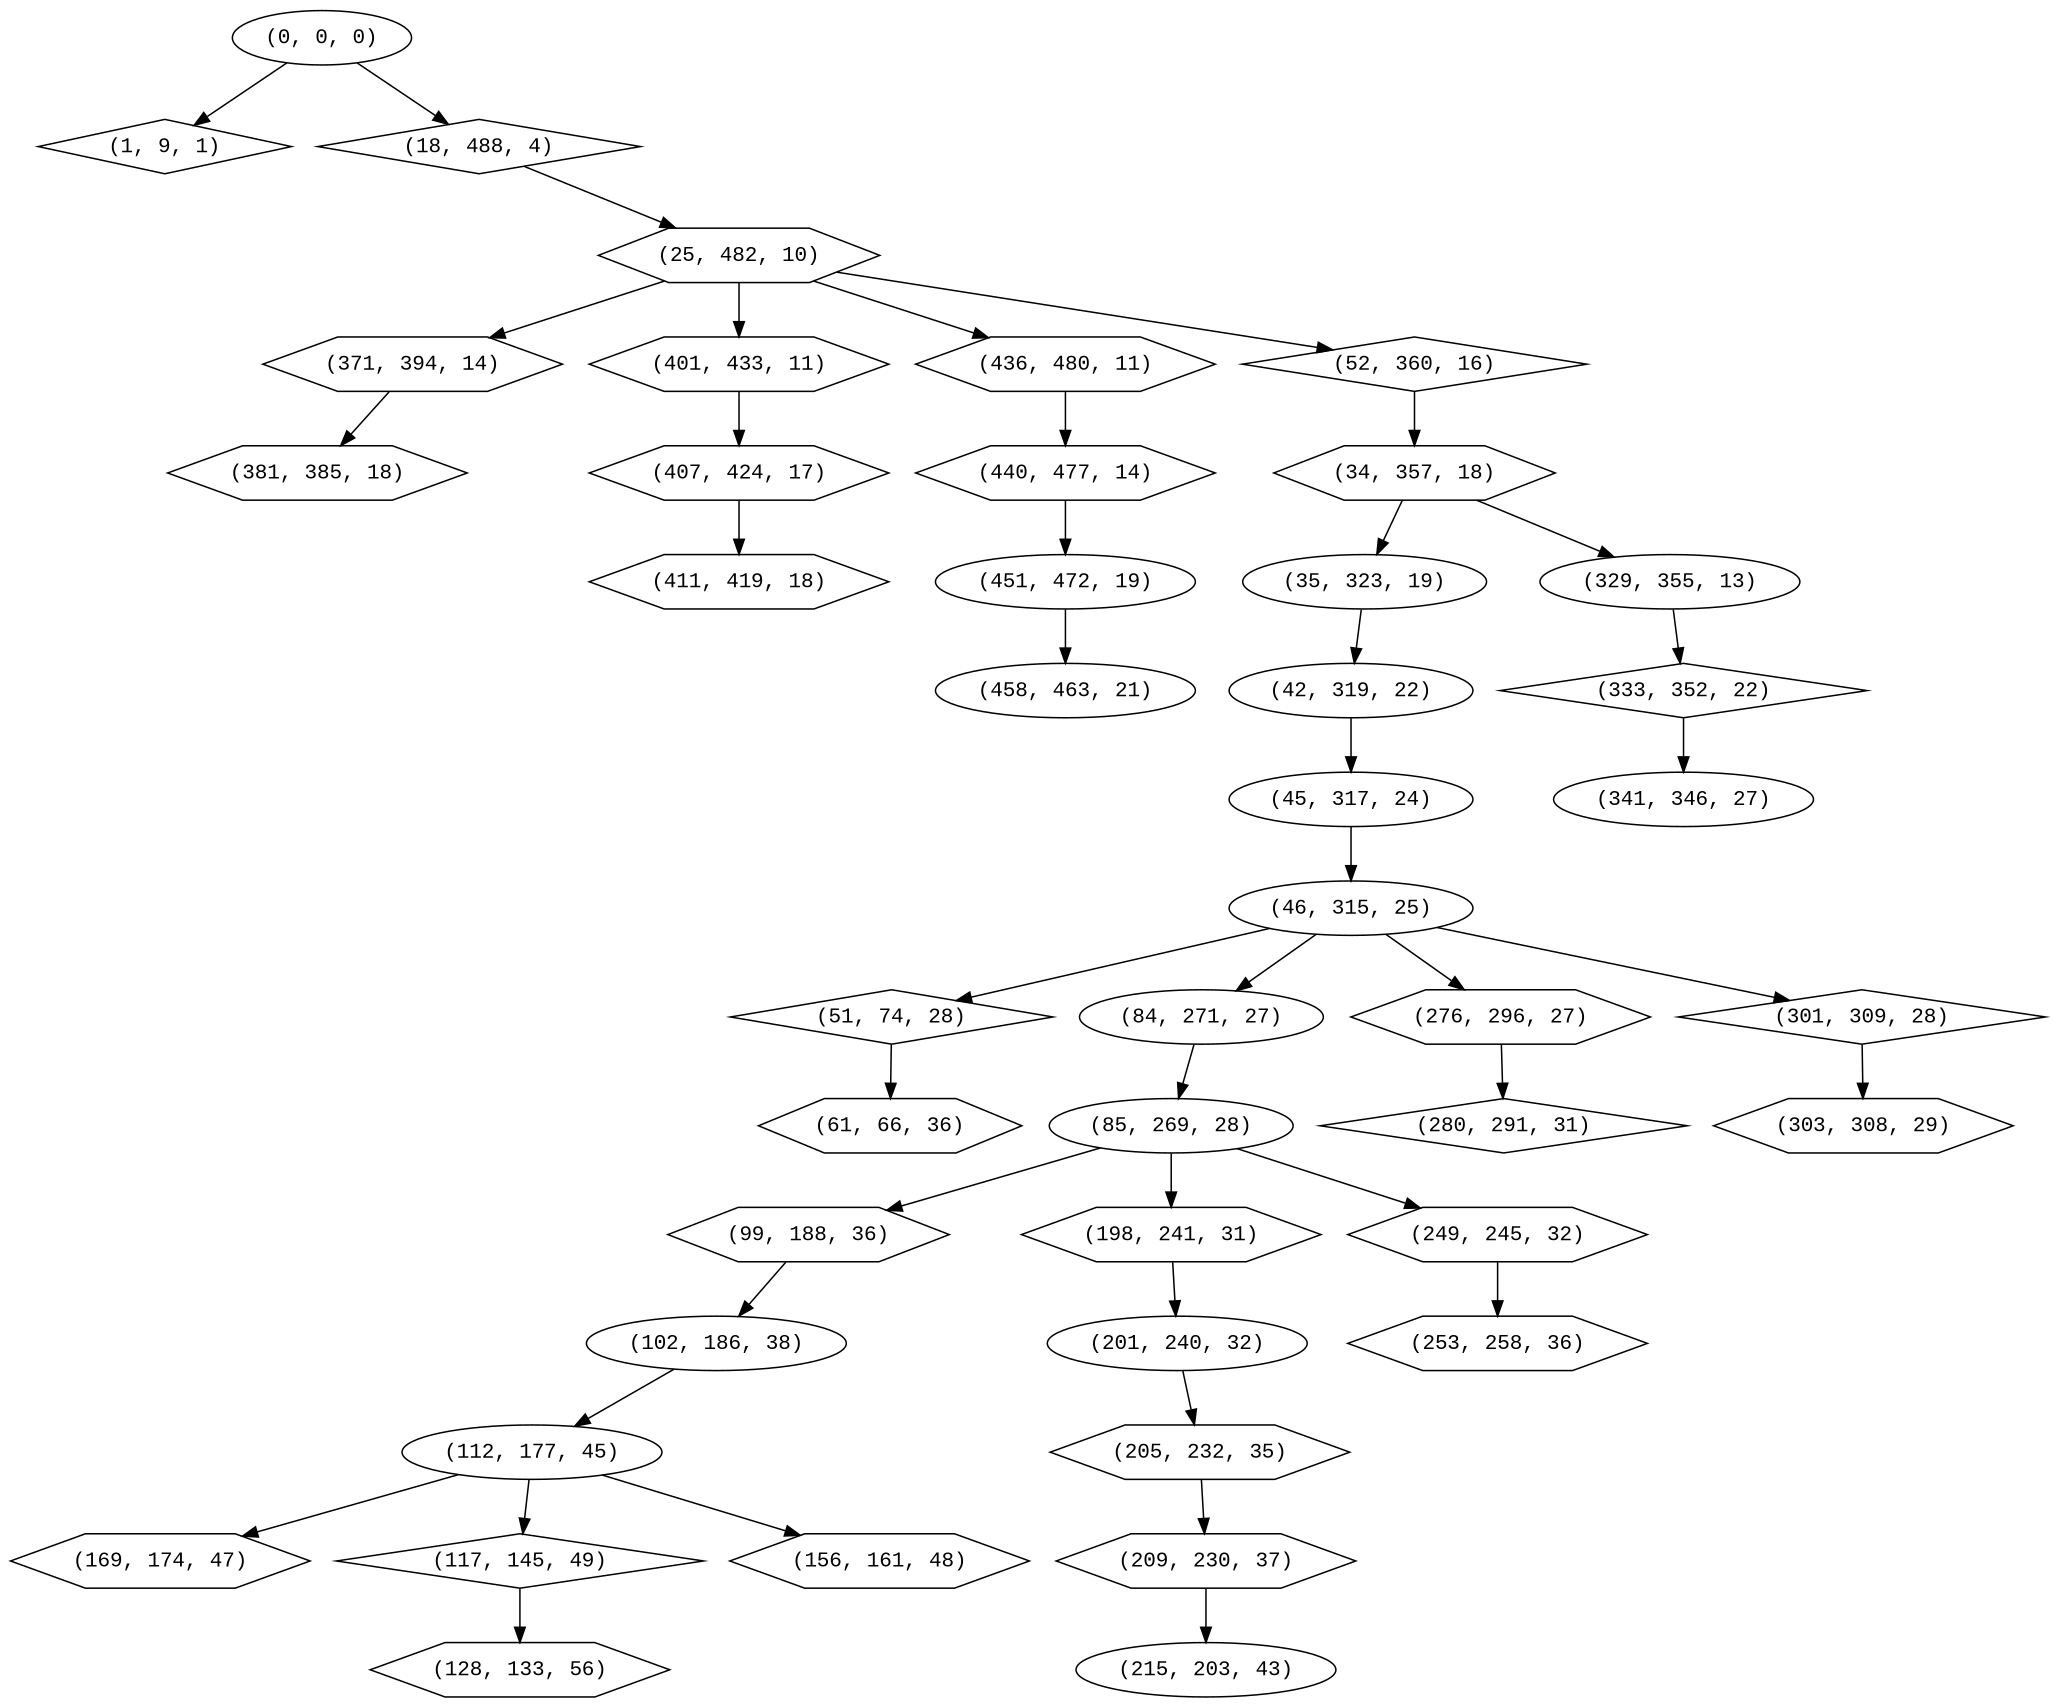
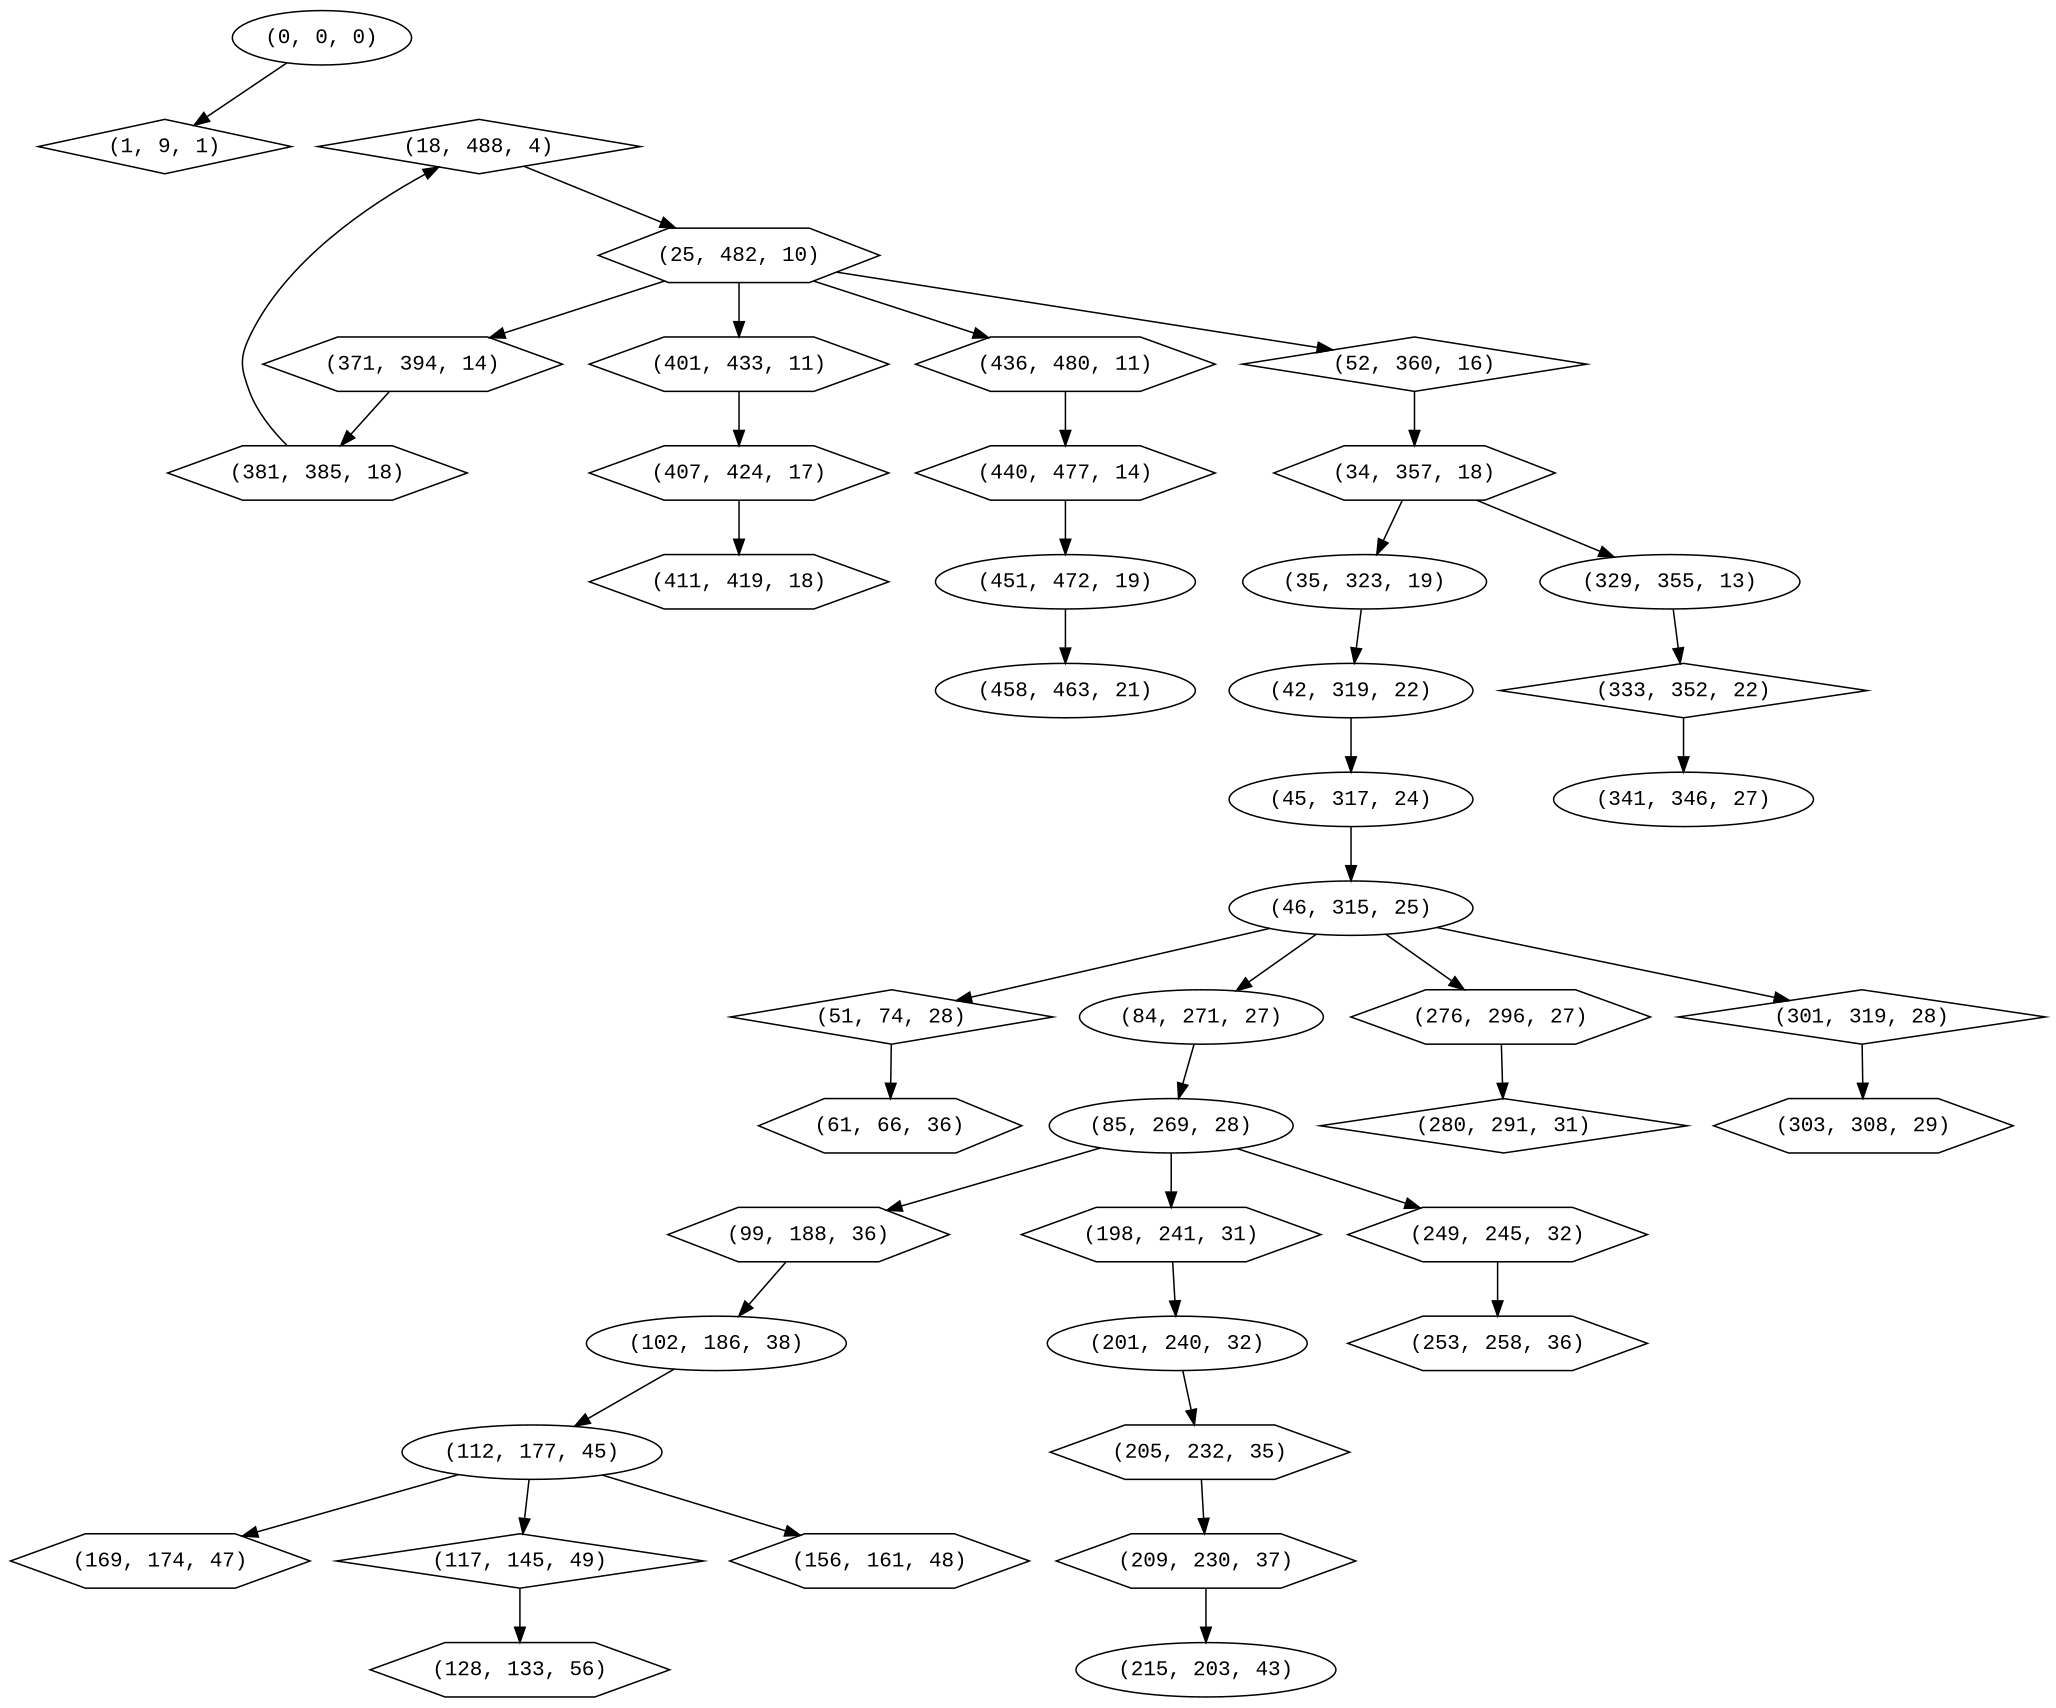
edge "(0, 0, 0)" -> "(18, 488, 4)": now "(381, 385, 18)" -> "(18, 488, 4)"
node "(301, 309, 28)": label "(301, 309, 28)" -> "(301, 319, 28)"
